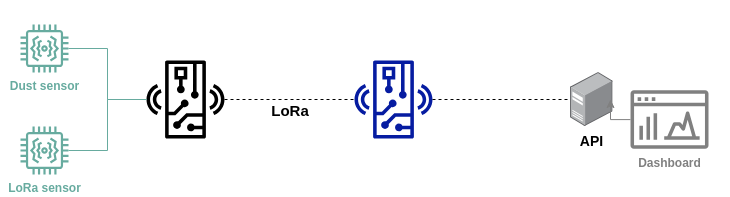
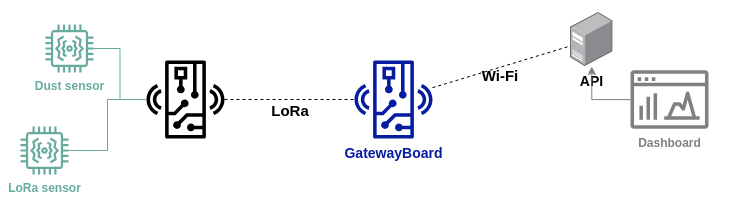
node "Dust sensor": moved (45, 49) -> (70, 49)
node "Wi-Fi": added
node "API": moved (592, 100) -> (592, 40)
node "Dashboard": moved (670, 120) -> (670, 100)
node "GatewayBoard": added
